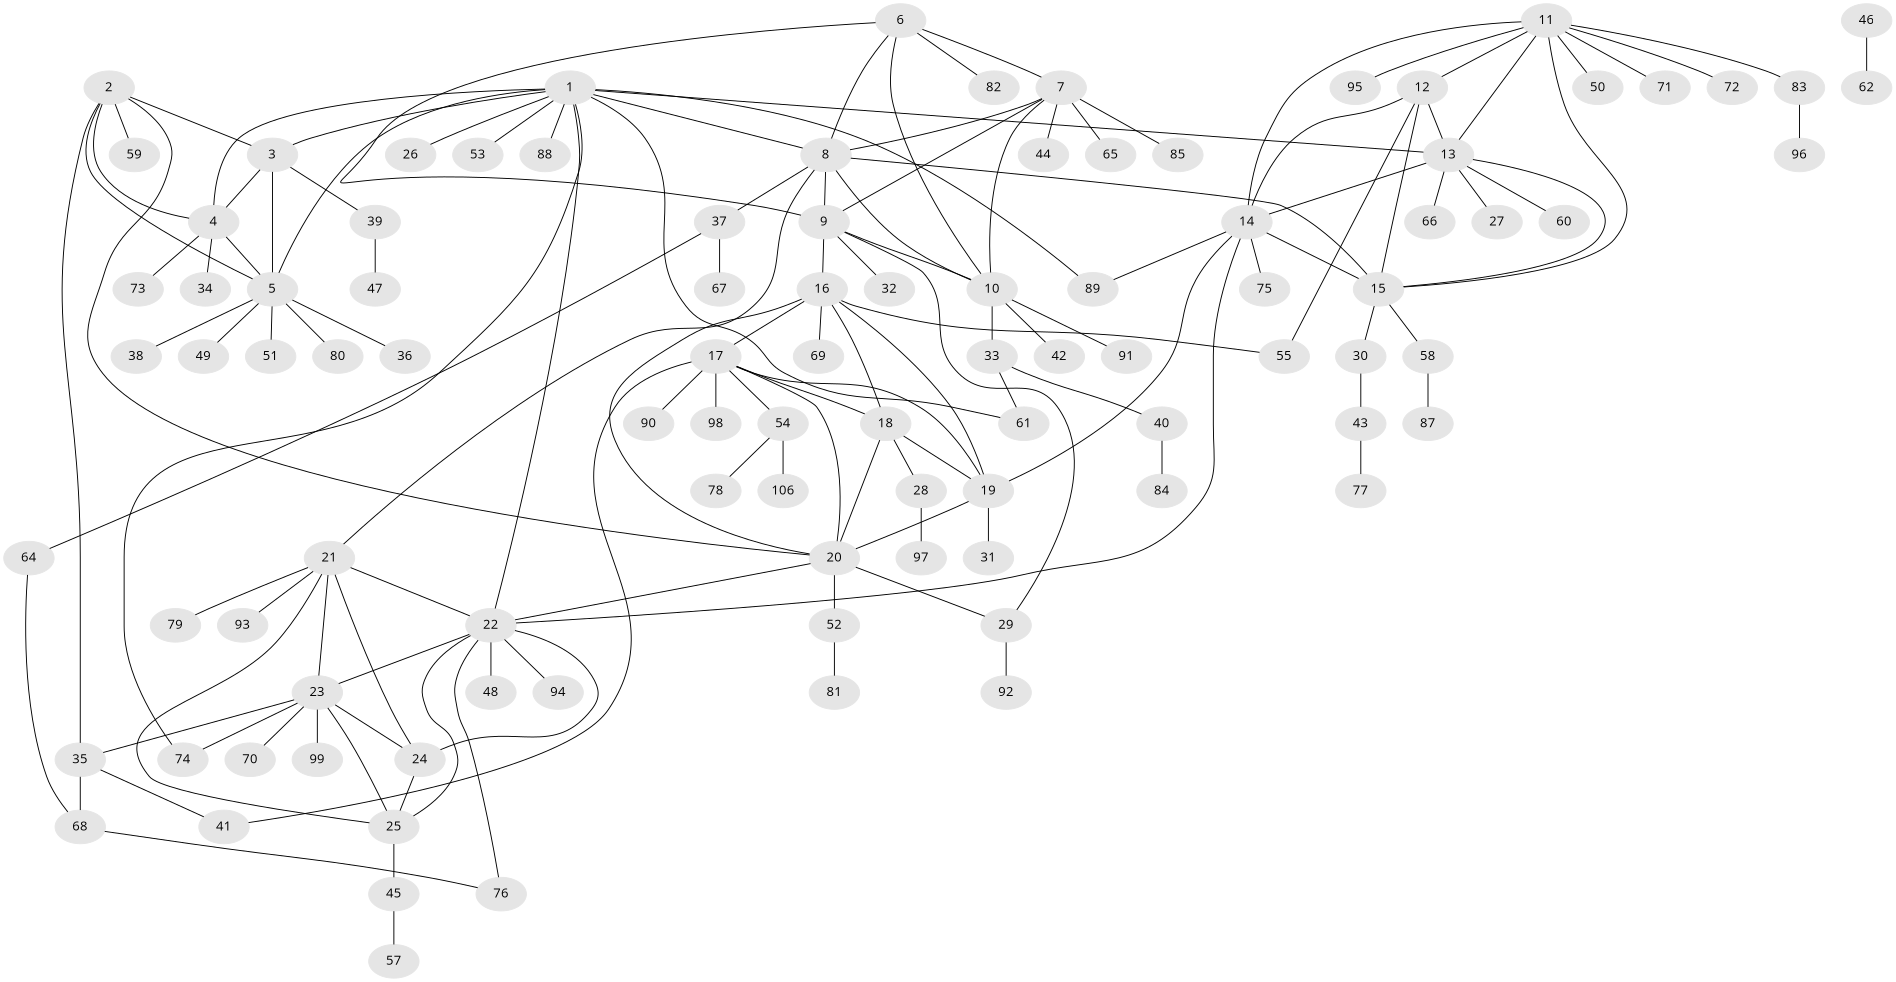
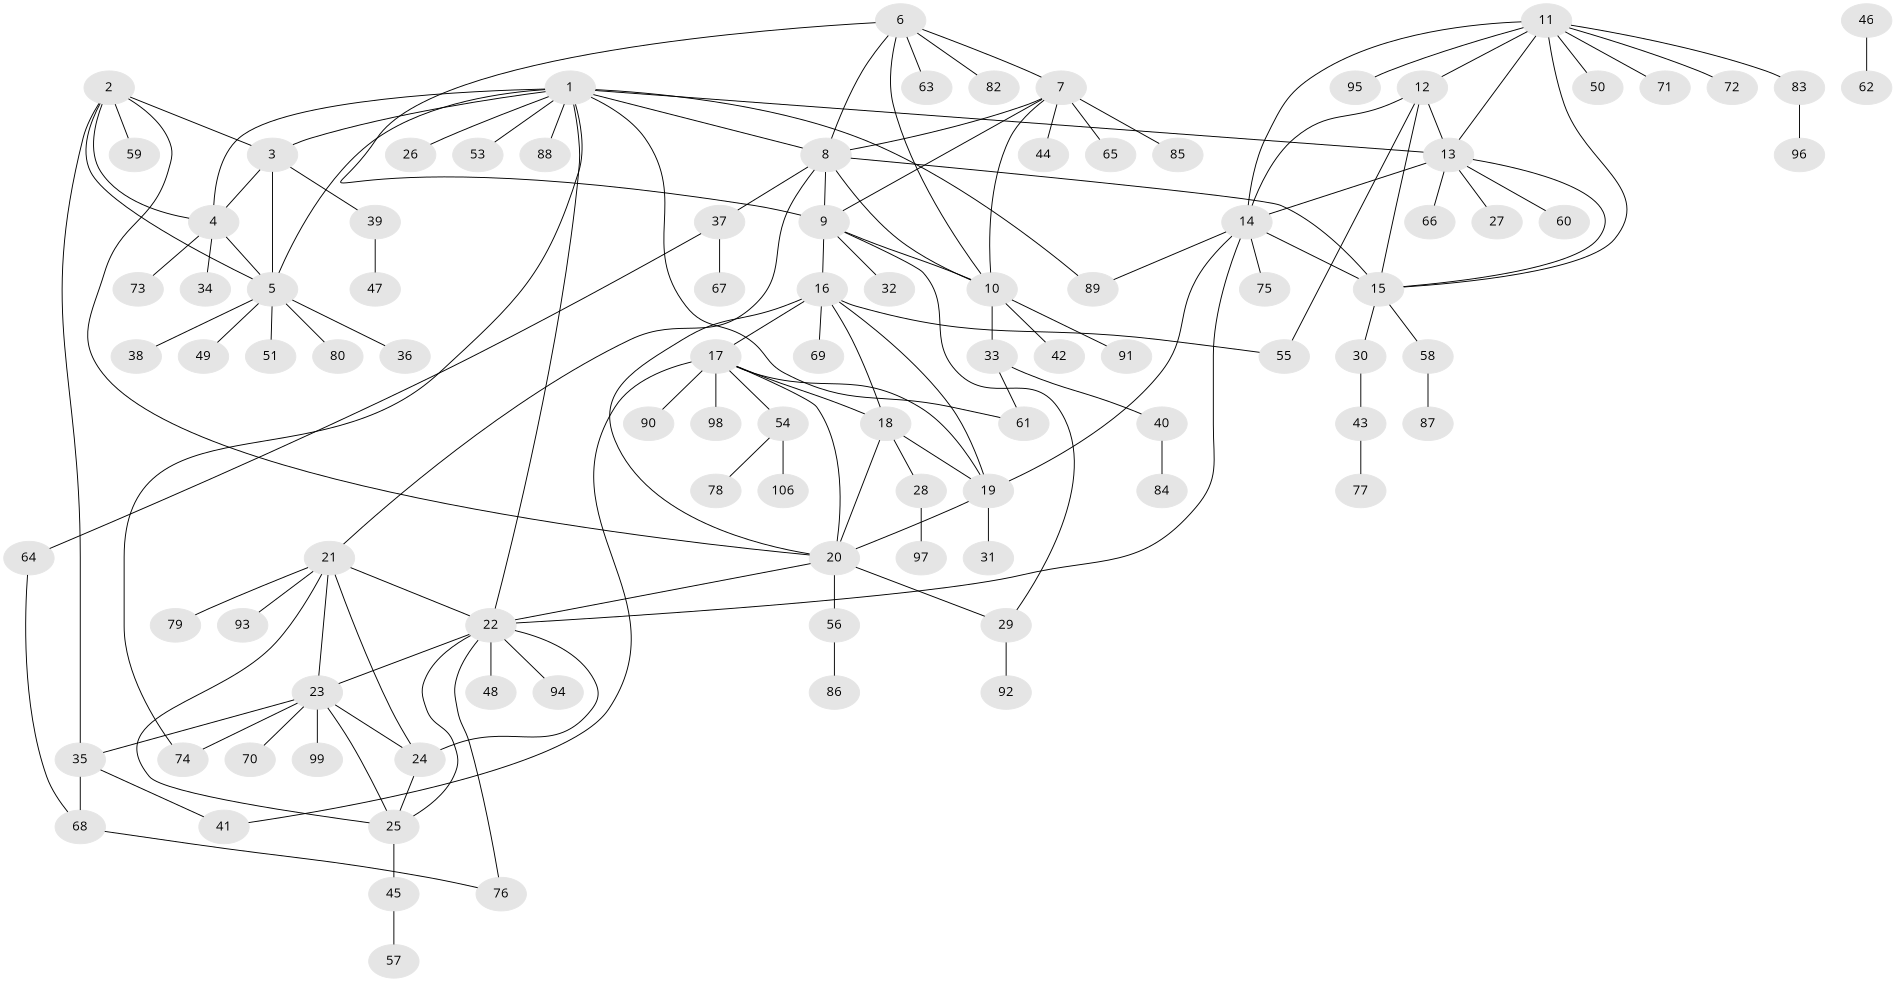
node "63": added
node "52": label "52" -> "56"
node "81": label "81" -> "86"
